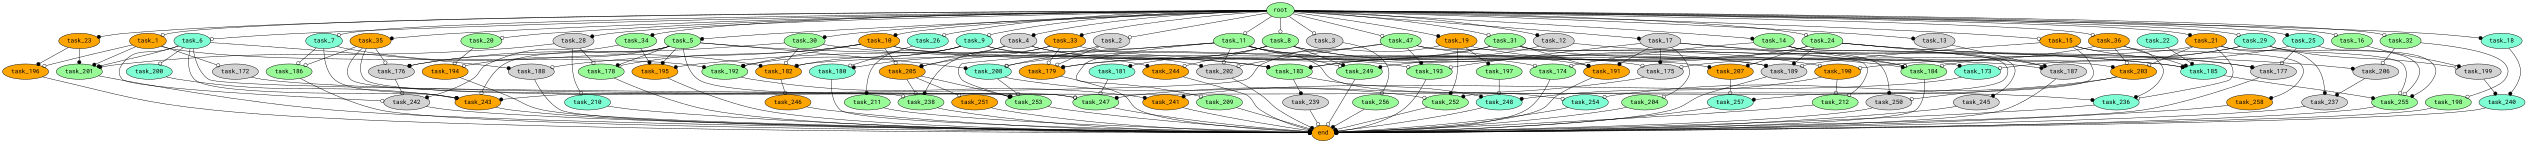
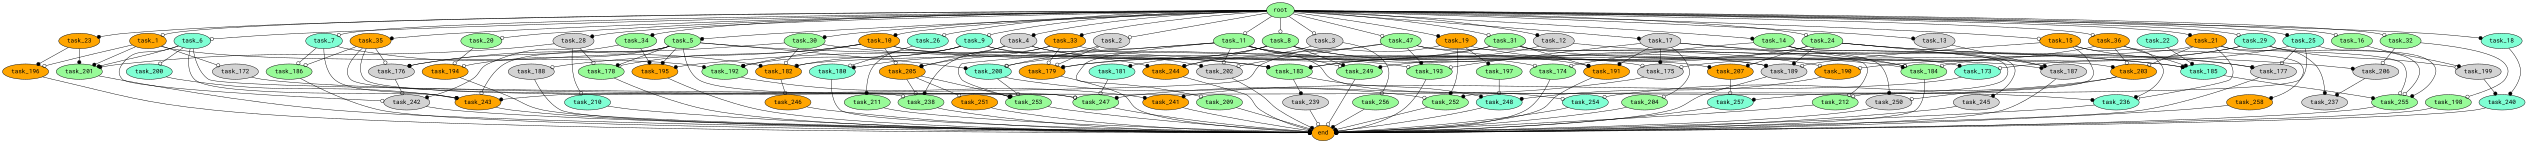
edge "task_6" -> "task_188": removed
edge "task_3" -> "task_244": added
edge "task_190" -> "task_212": now "task_25" -> "task_212"
edge "task_237" -> "end": removed
